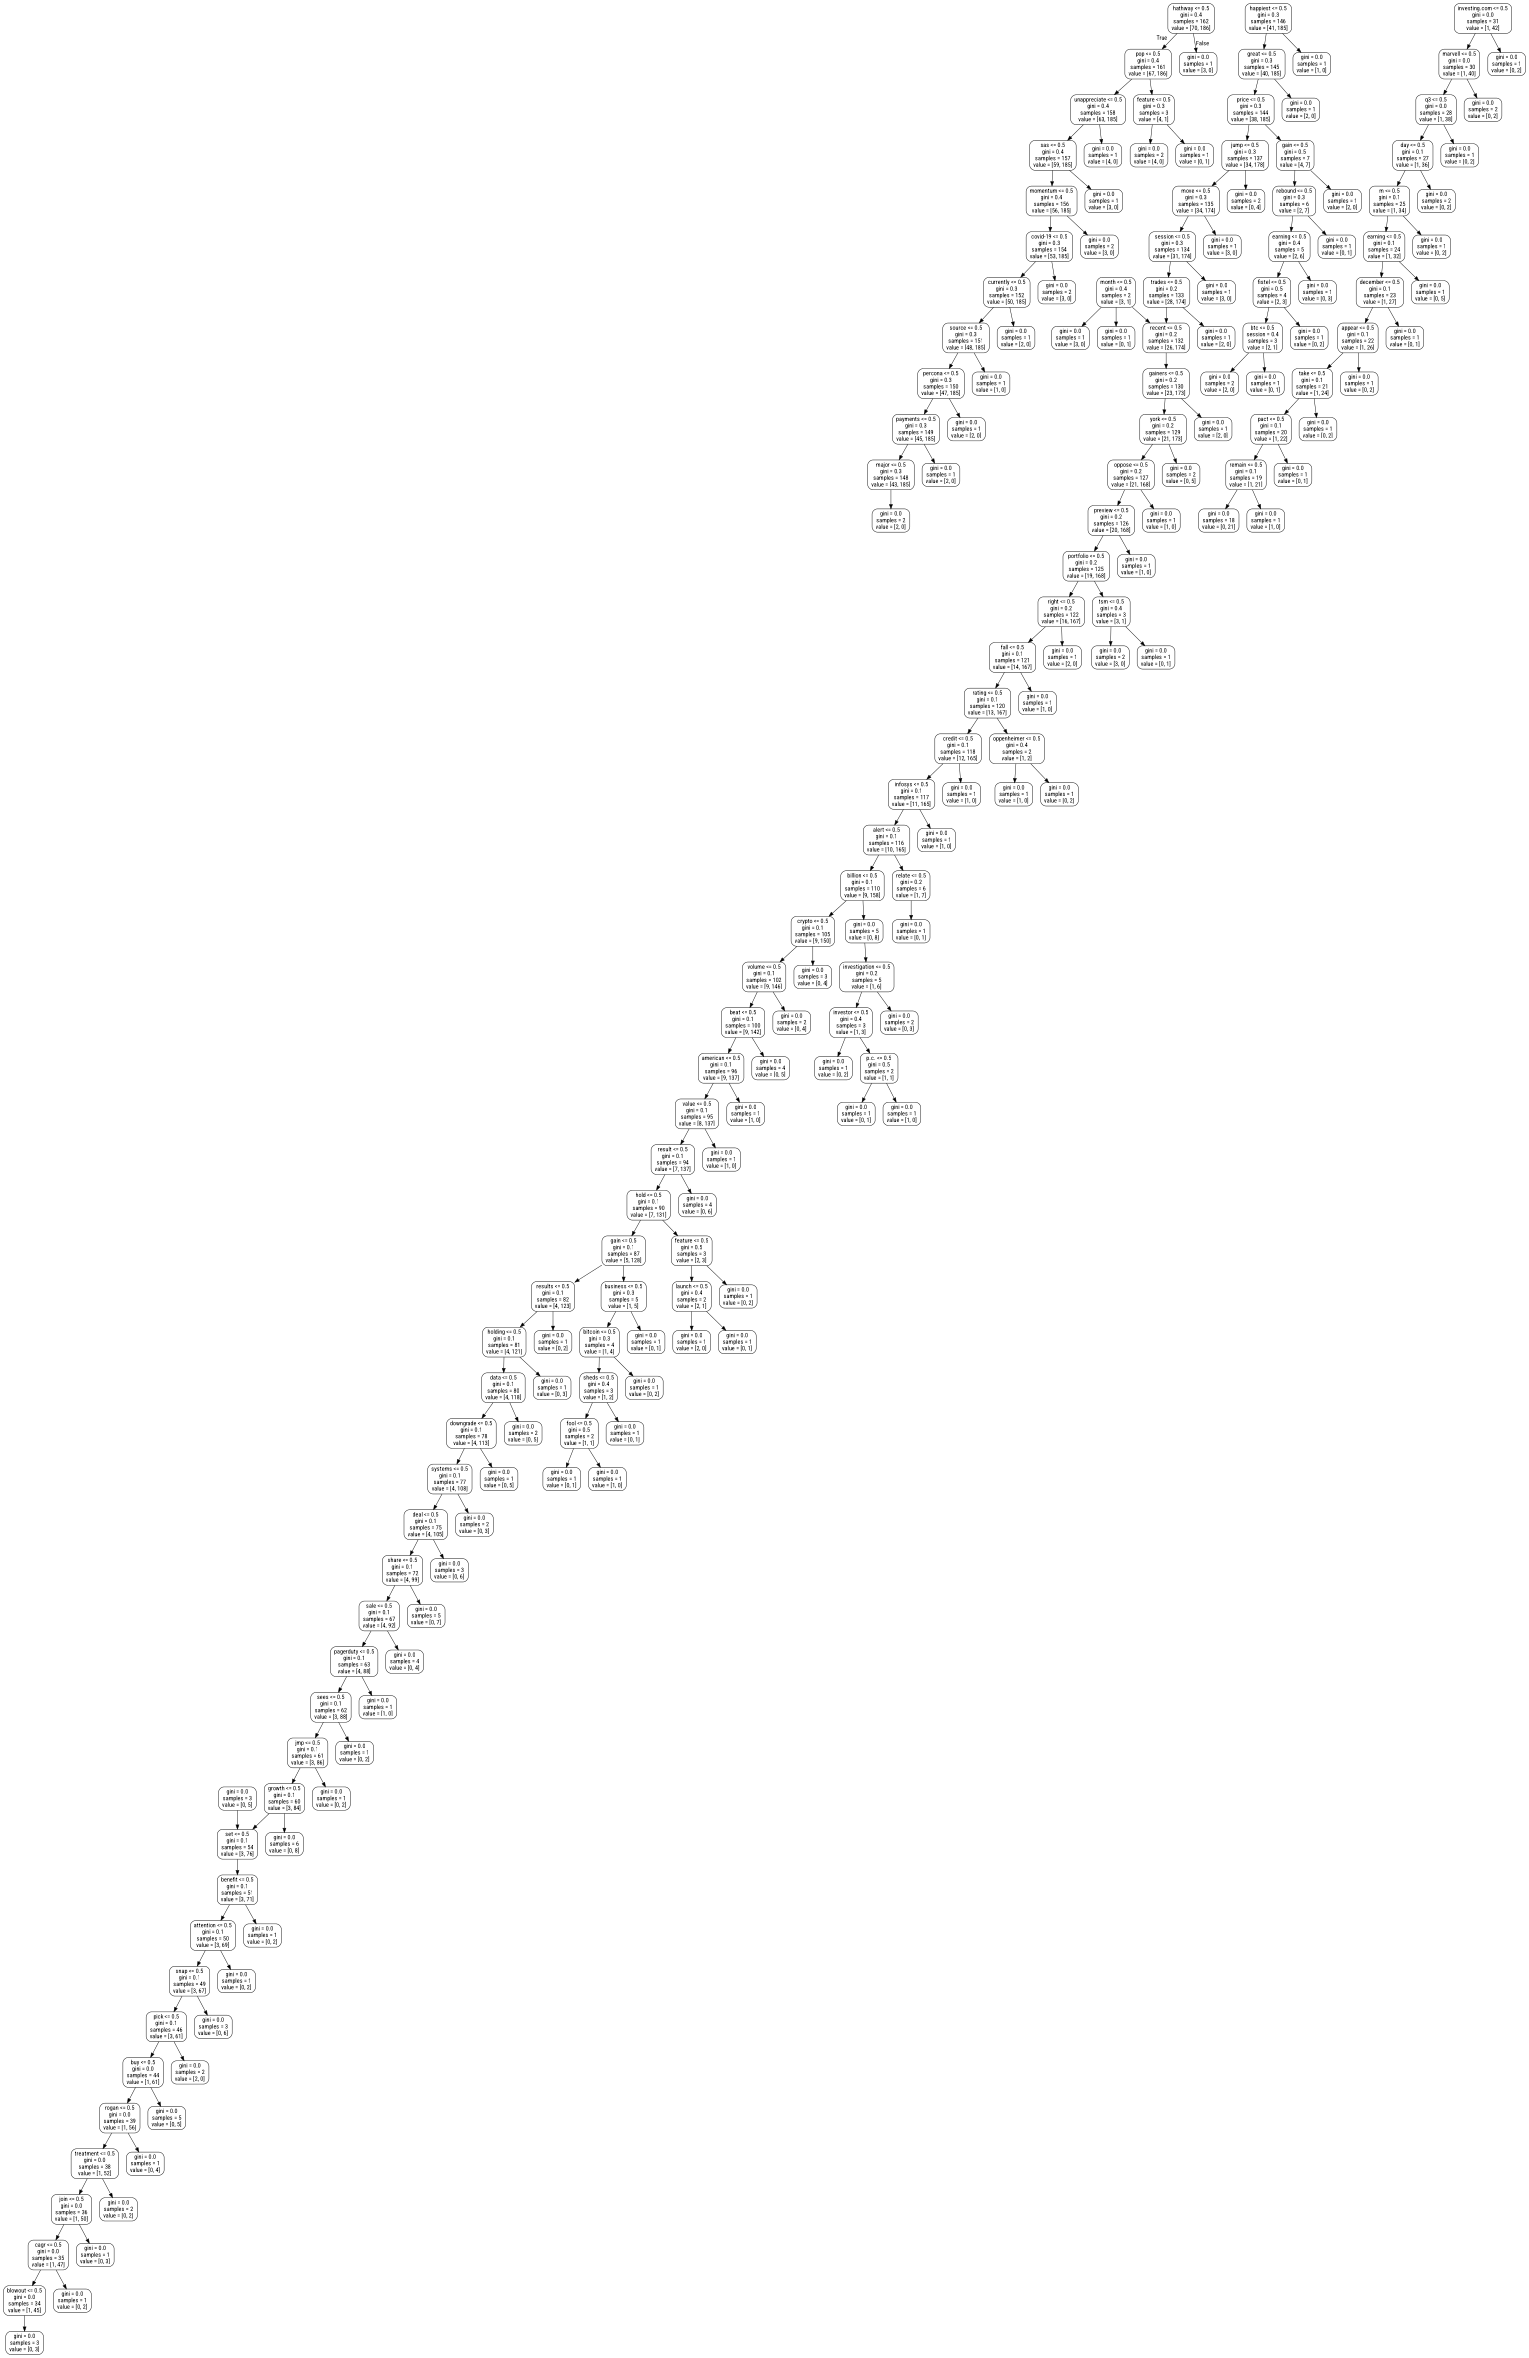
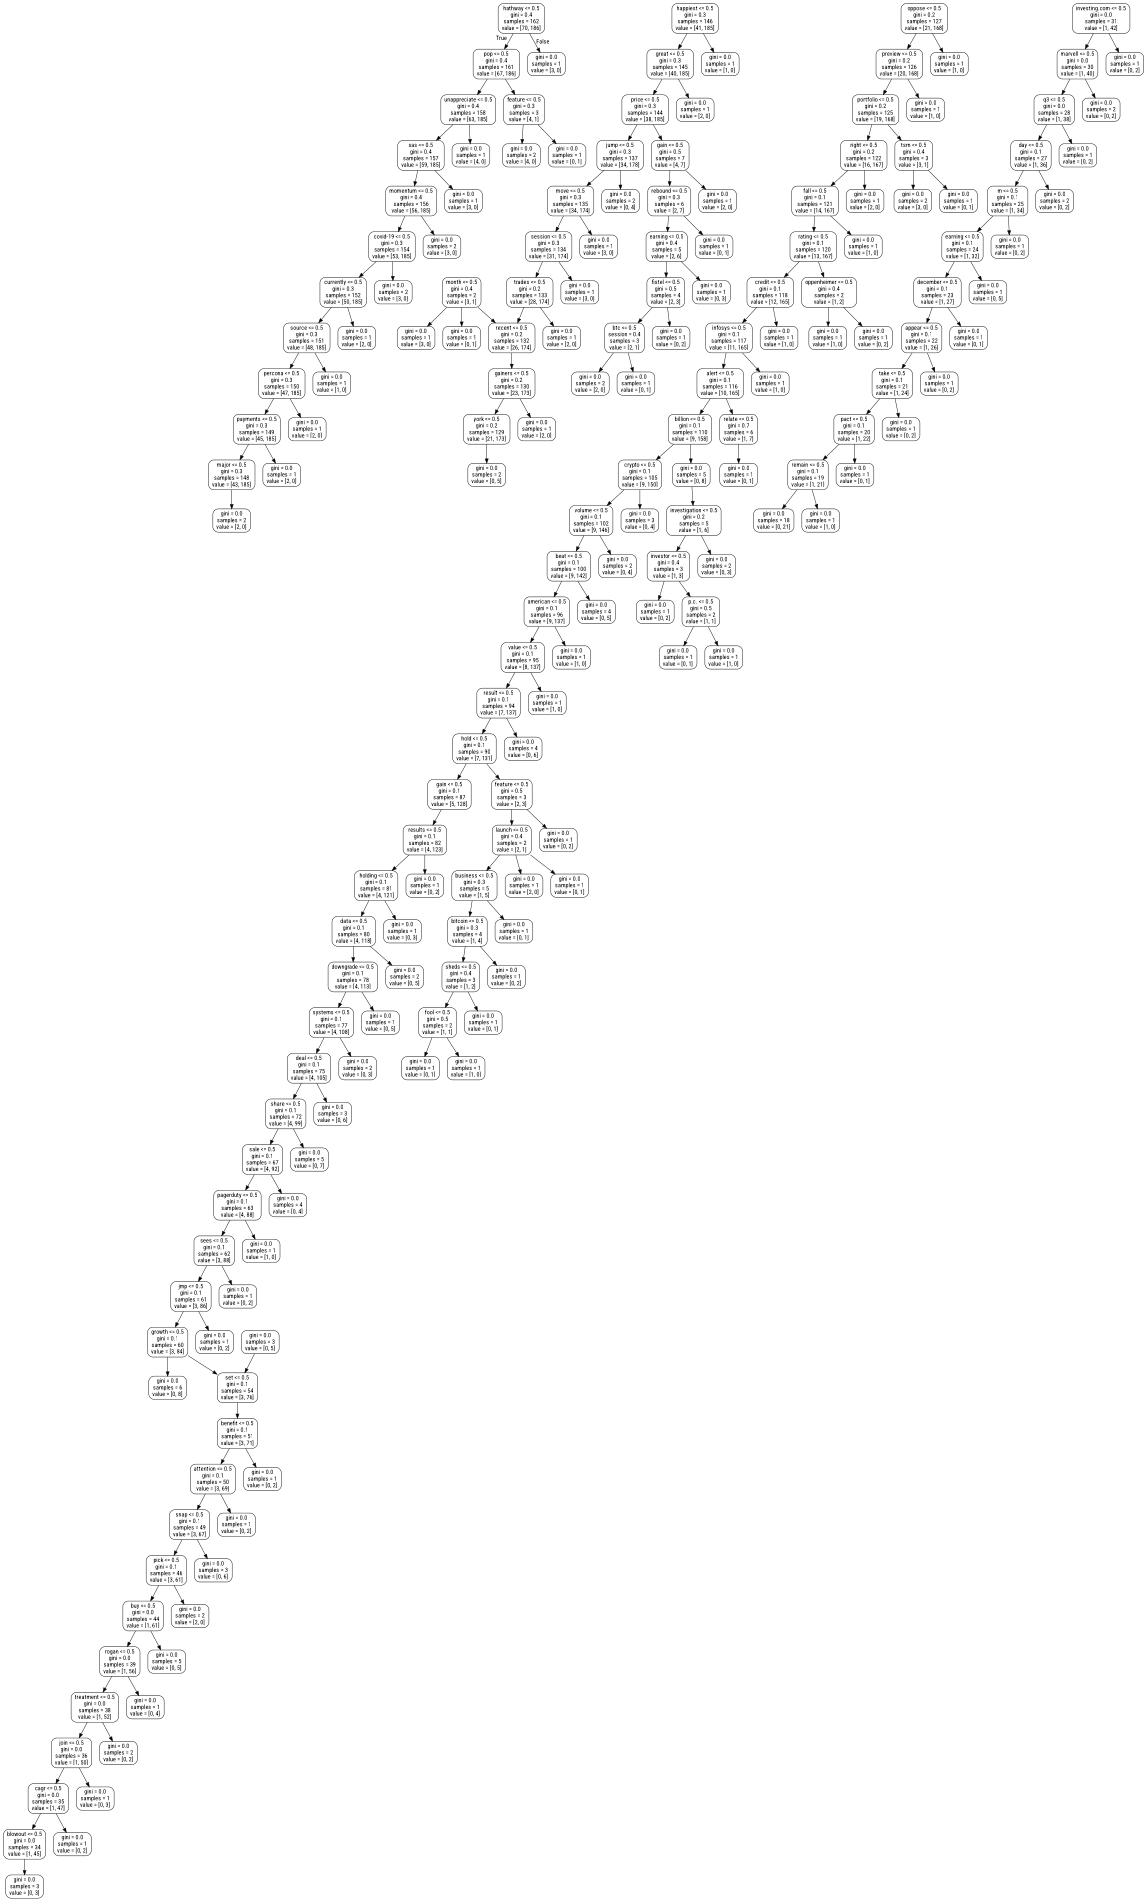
edge "york <= 0.5 gini = 0.2 samples = 129 value = [21, 173]" -> "oppose <= 0.5 gini = 0.2 samples = 127 value = [21, 168]": removed
node "relate <= 0.5 gini = 0.2 samples = 6 value = [1, 7]": label "relate <= 0.5 gini = 0.2 samples = 6 value = [1, 7]" -> "relate <= 0.5 gini = 0.7 samples = 6 value = [1, 7]"
edge "gain <= 0.5 gini = 0.1 samples = 87 value = [5, 128]" -> "business <= 0.5 gini = 0.3 samples = 5 value = [1, 5]": now "launch <= 0.5 gini = 0.4 samples = 2 value = [2, 1]" -> "business <= 0.5 gini = 0.3 samples = 5 value = [1, 5]"
